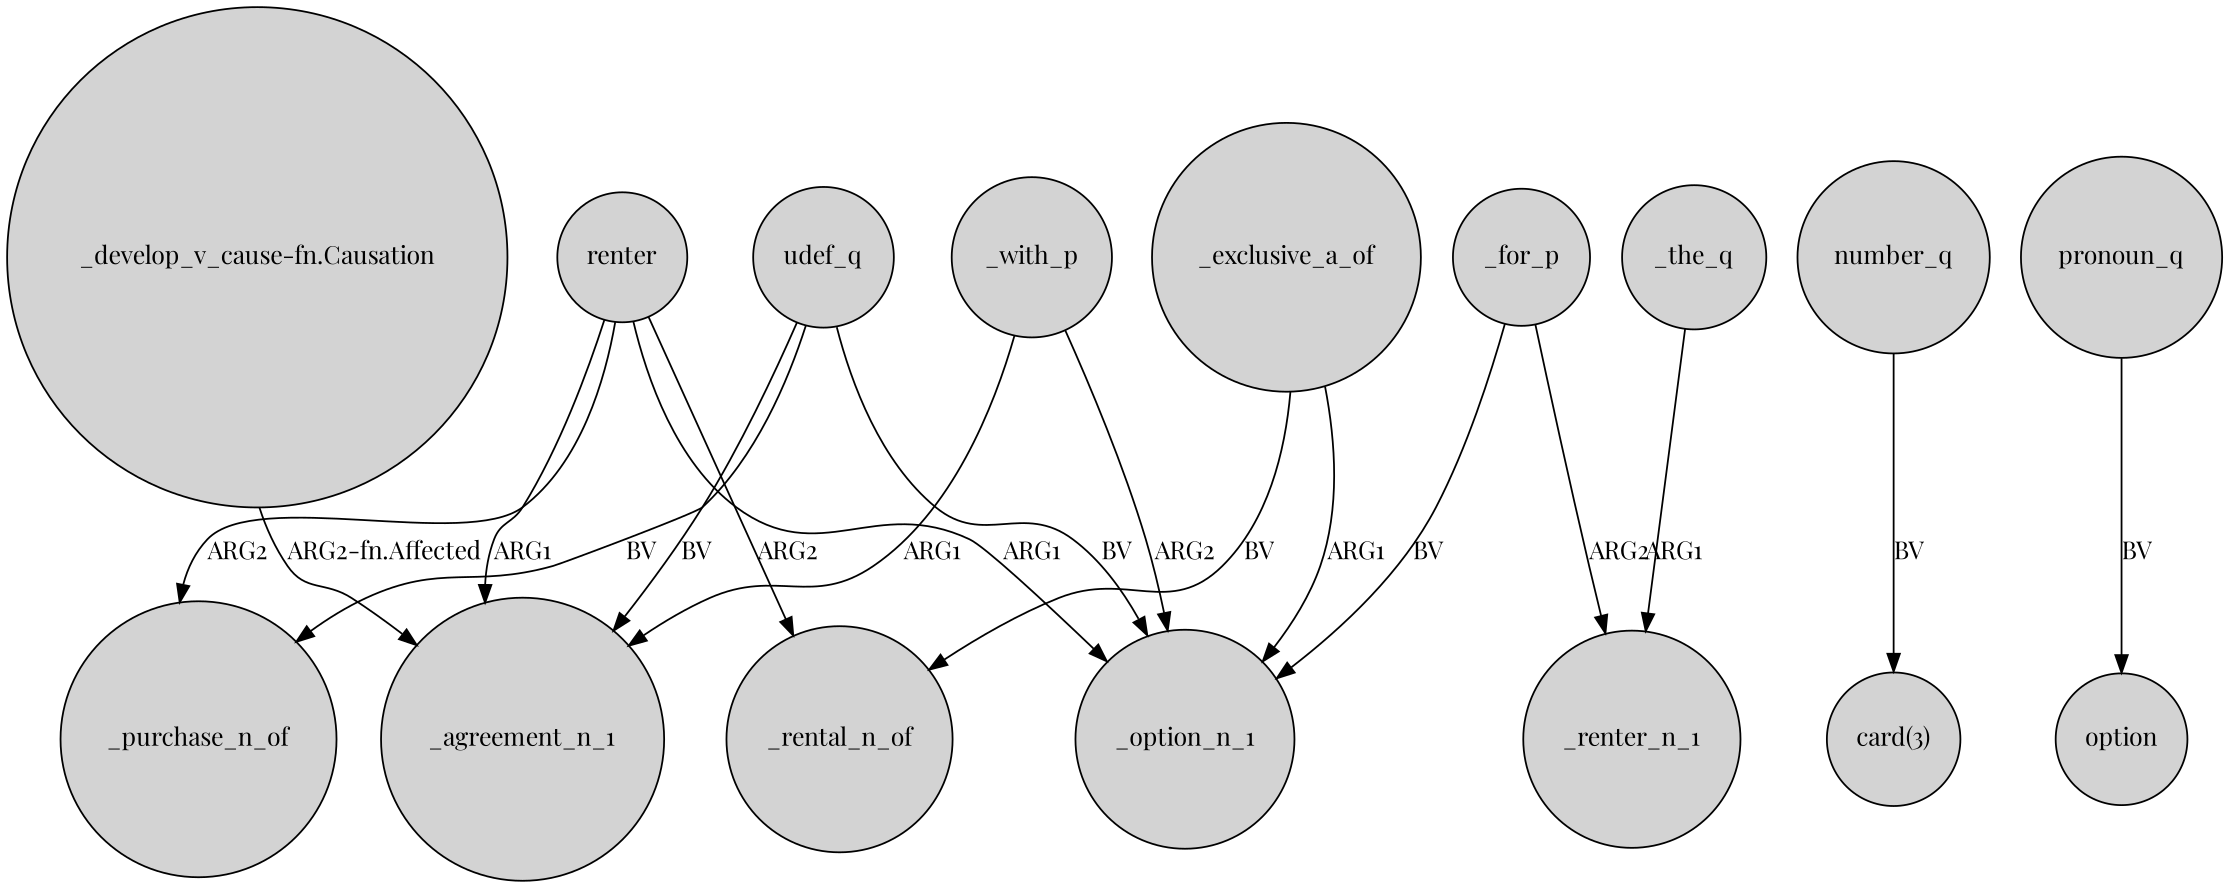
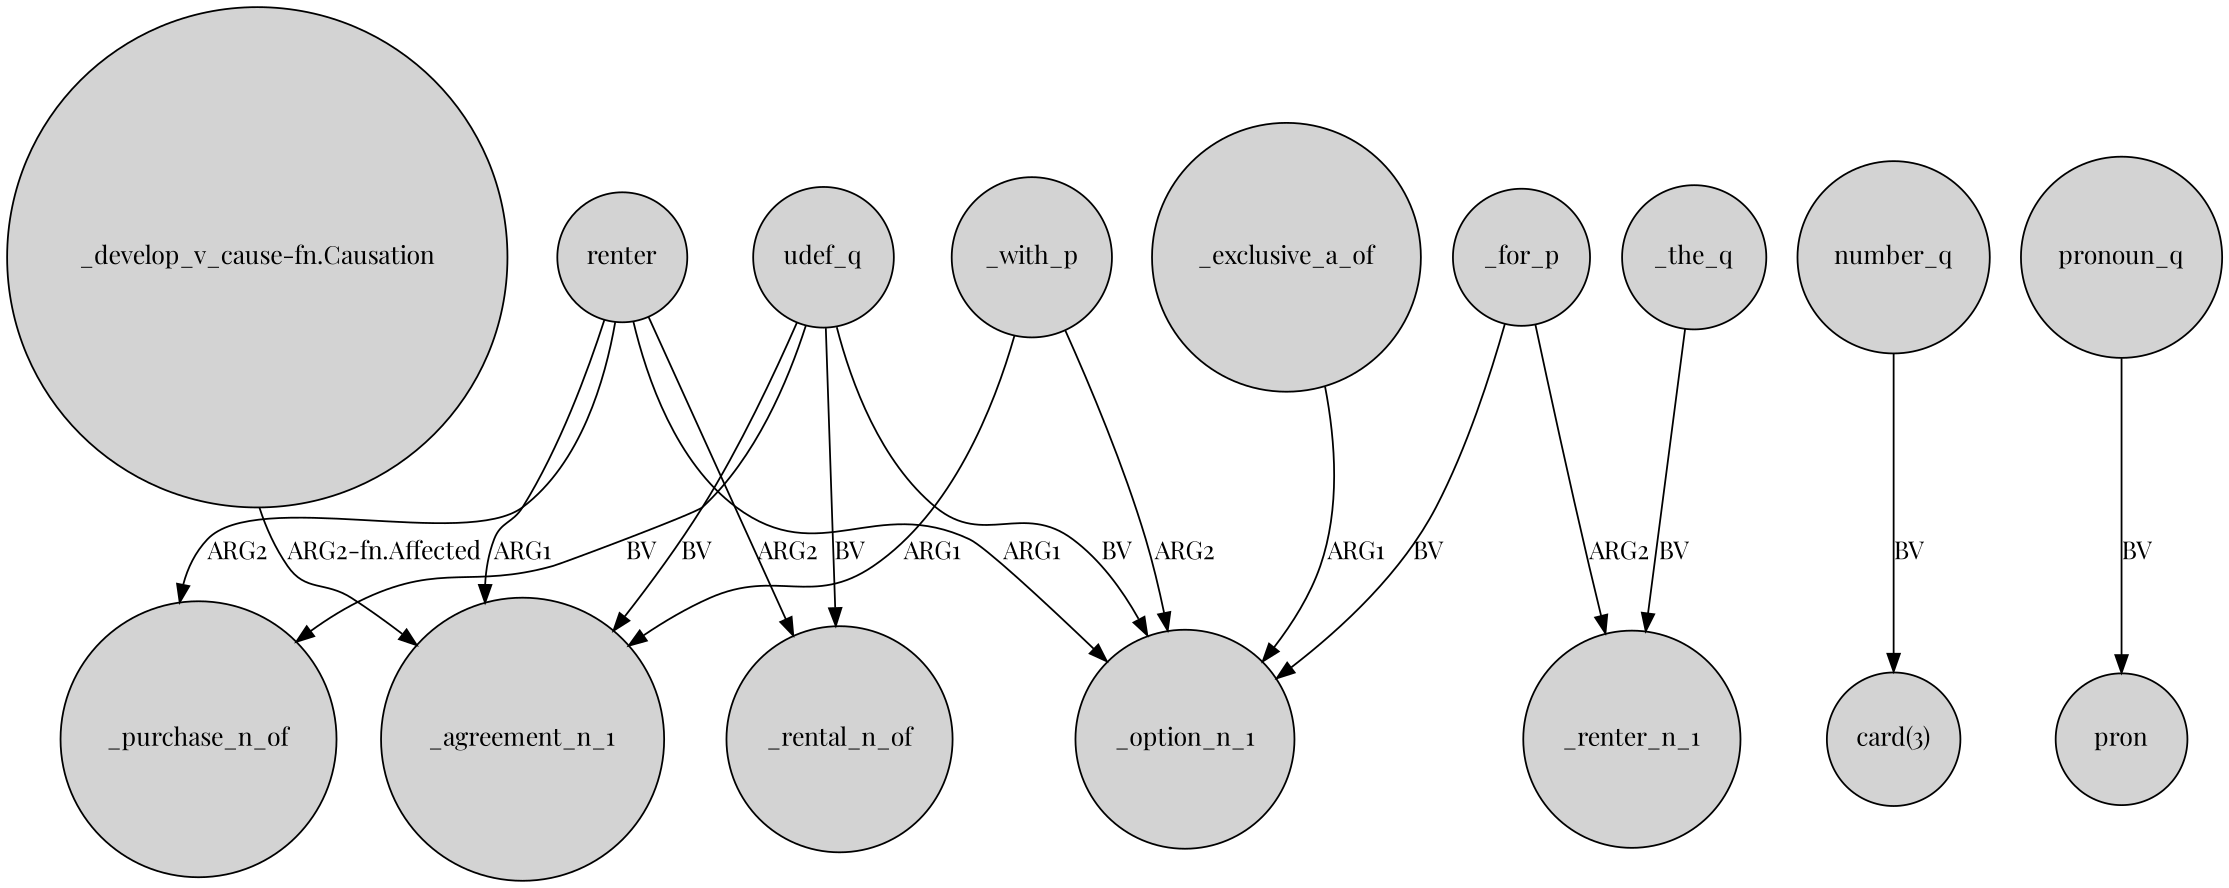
edge "_the_q" -> "_renter_n_1": label "ARG1" -> "BV"
edge "_exclusive_a_of" -> "_rental_n_of": now "udef_q" -> "_rental_n_of"
node "option": label "option" -> "pron"
